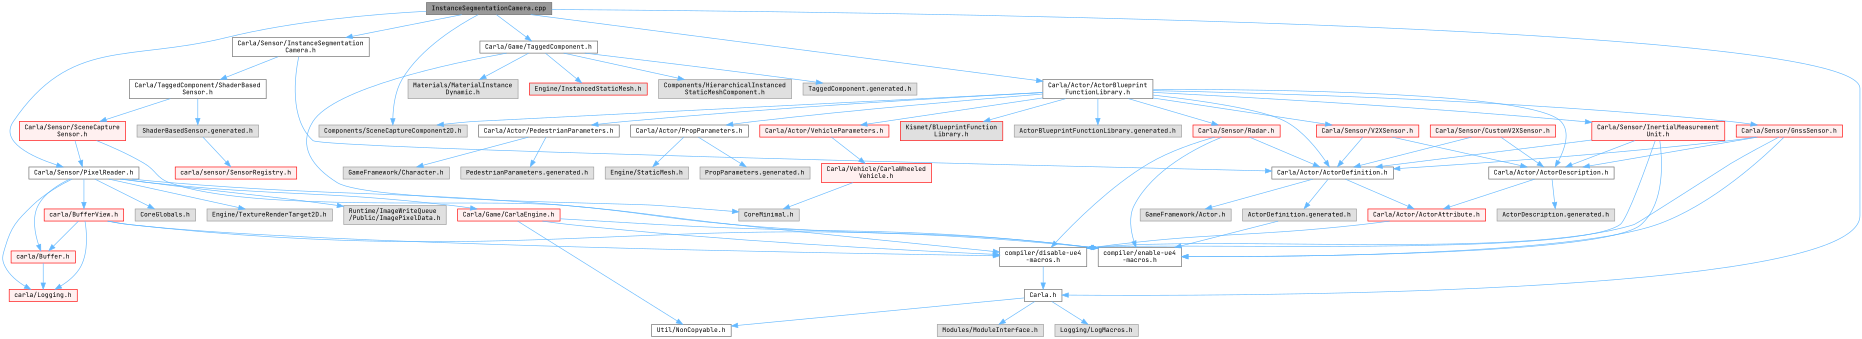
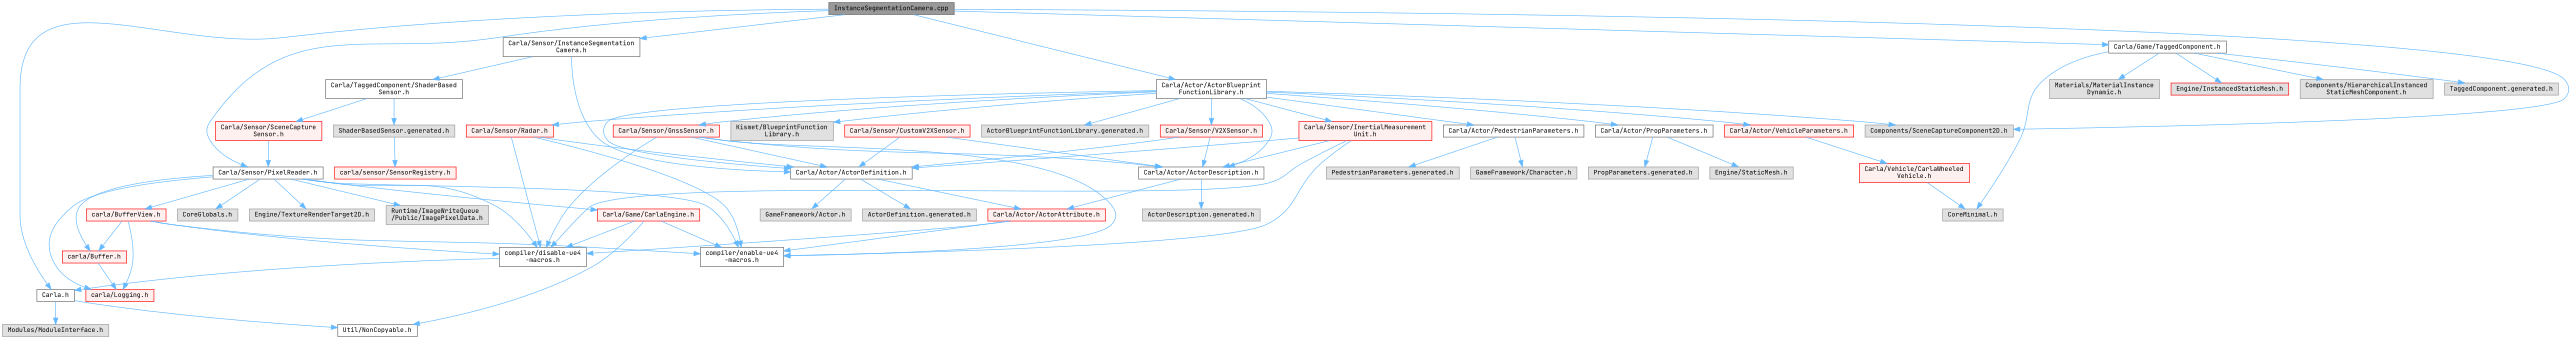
node "Kismet/BlueprintFunction Library.h": color red -> grey60
edge "Carla/Sensor/SceneCapture Sensor.h" -> "compiler/disable-ue4 -macros.h": now "Carla/Sensor/PixelReader.h" -> "compiler/disable-ue4 -macros.h"
edge "ActorDefinition.generated.h" -> "compiler/enable-ue4 -macros.h": now "Carla/Actor/ActorAttribute.h" -> "compiler/enable-ue4 -macros.h"
node "Logging/LogMacros.h": removed
